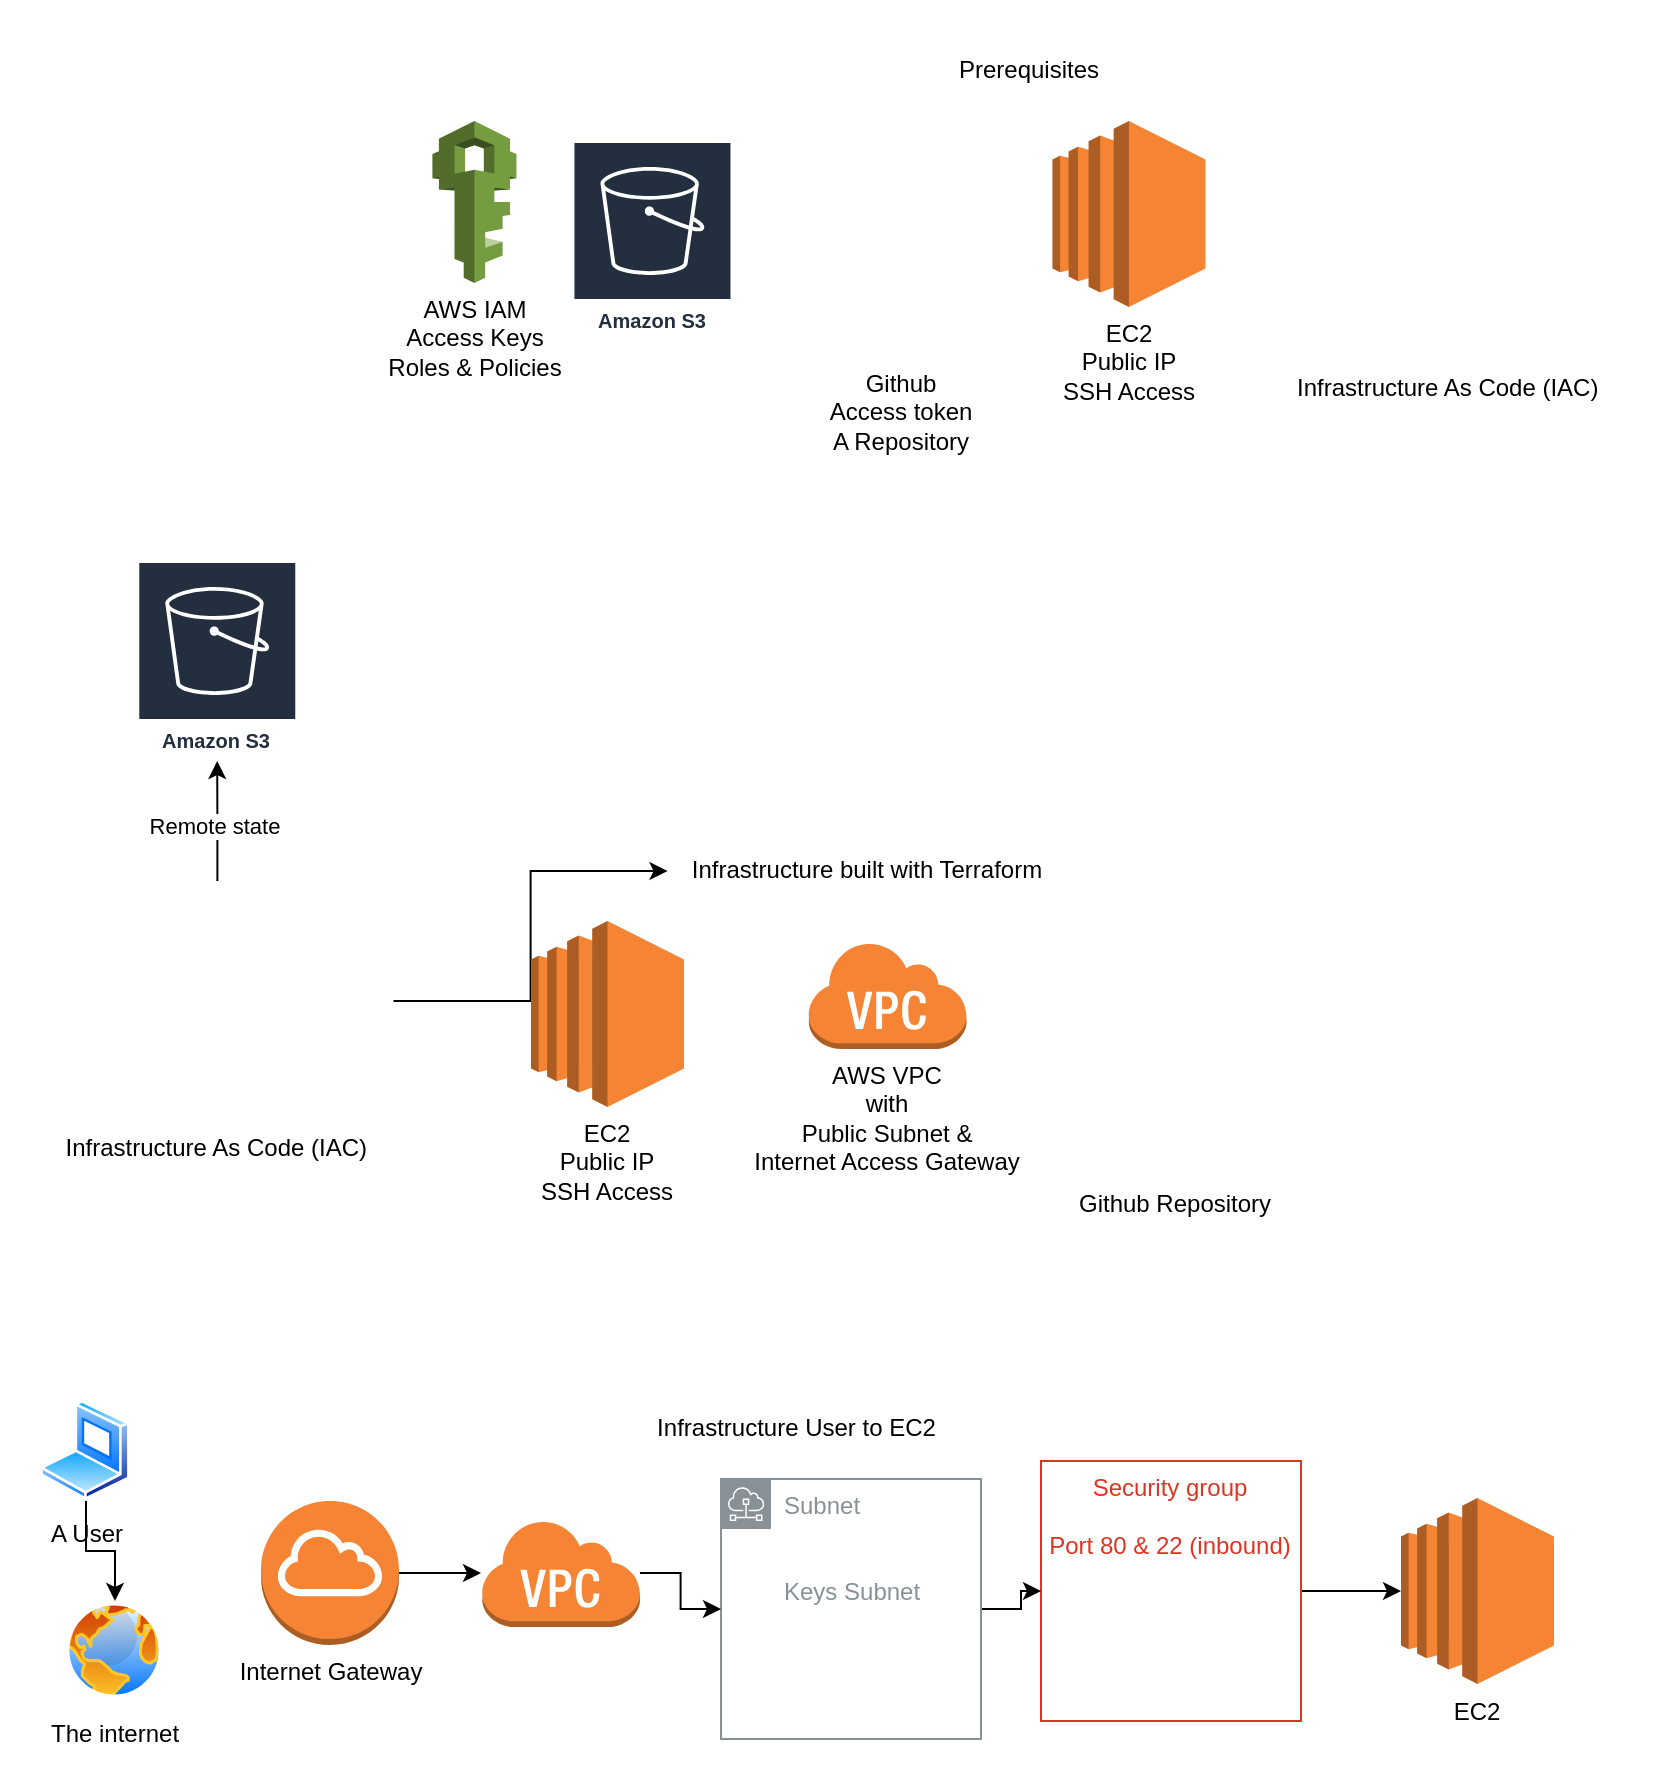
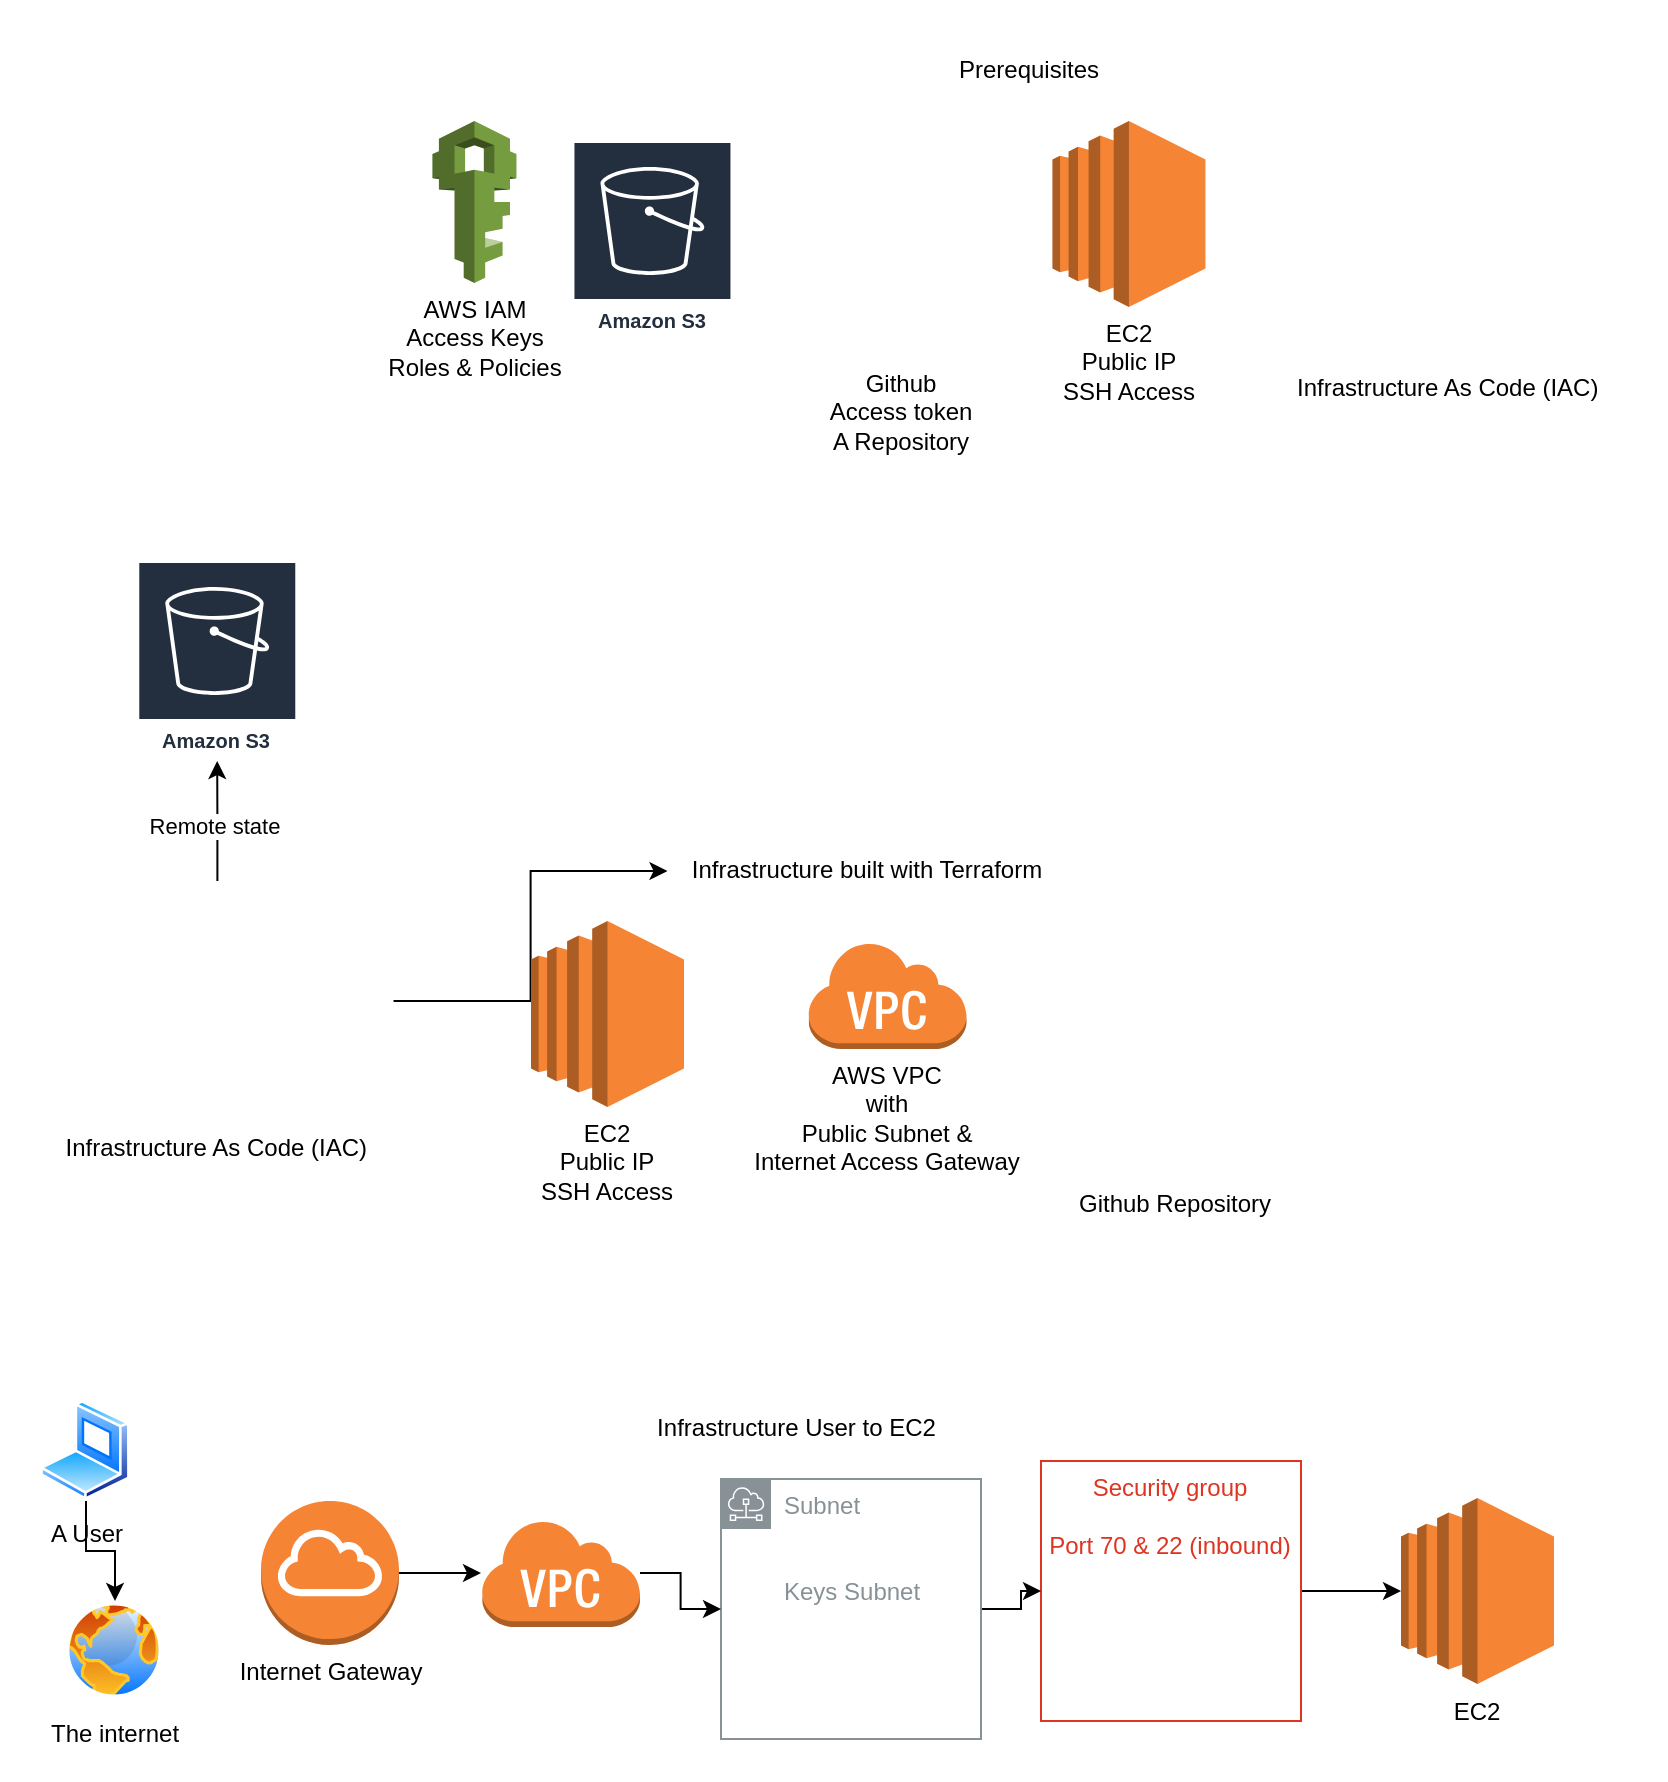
node "Security group Port 80 & 22 (inbound)": label "Security group Port 80 & 22 (inbound)" -> "Security group Port 70 & 22 (inbound)"
